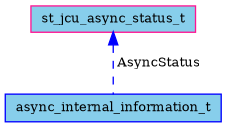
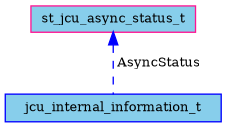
node "async_internal_information_t": label "async_internal_information_t" -> "jcu_internal_information_t"
